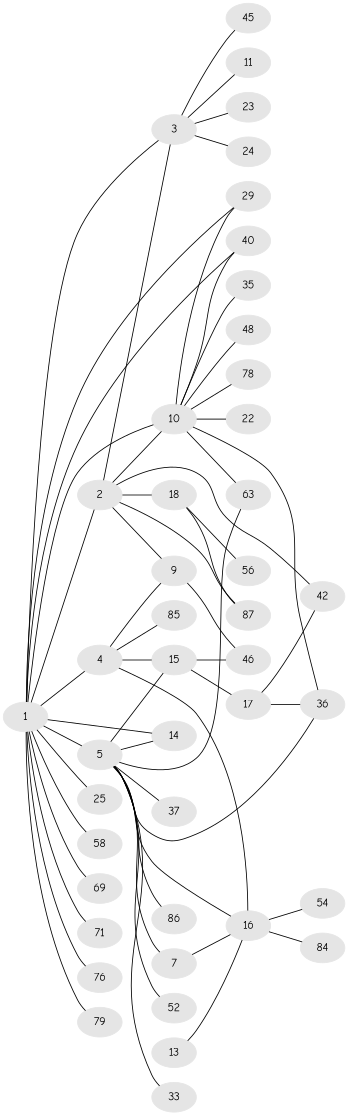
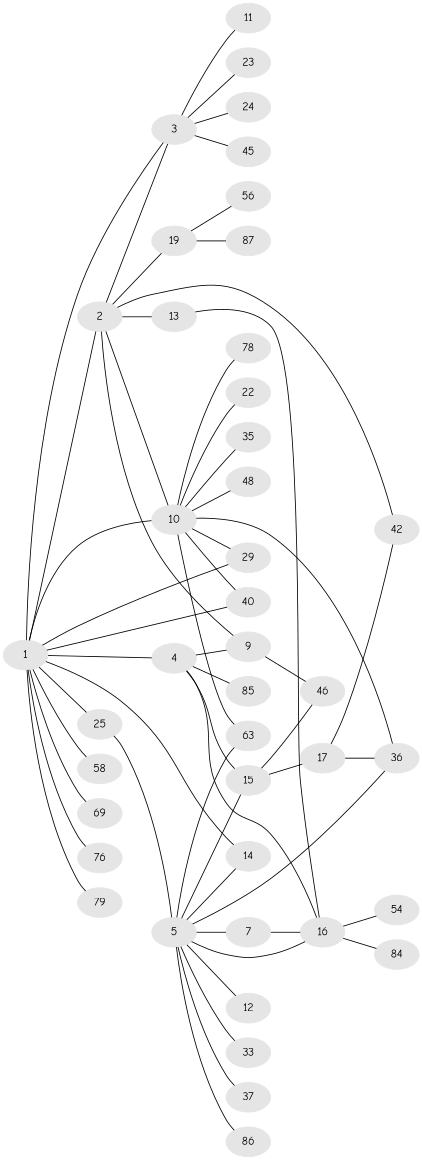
node "18": label "18" -> "19"
edge "2" -- "87": now "2" -- "13"
edge "1" -- "5": now "25" -- "5"
node "71": removed
node "52": label "52" -> "12"
